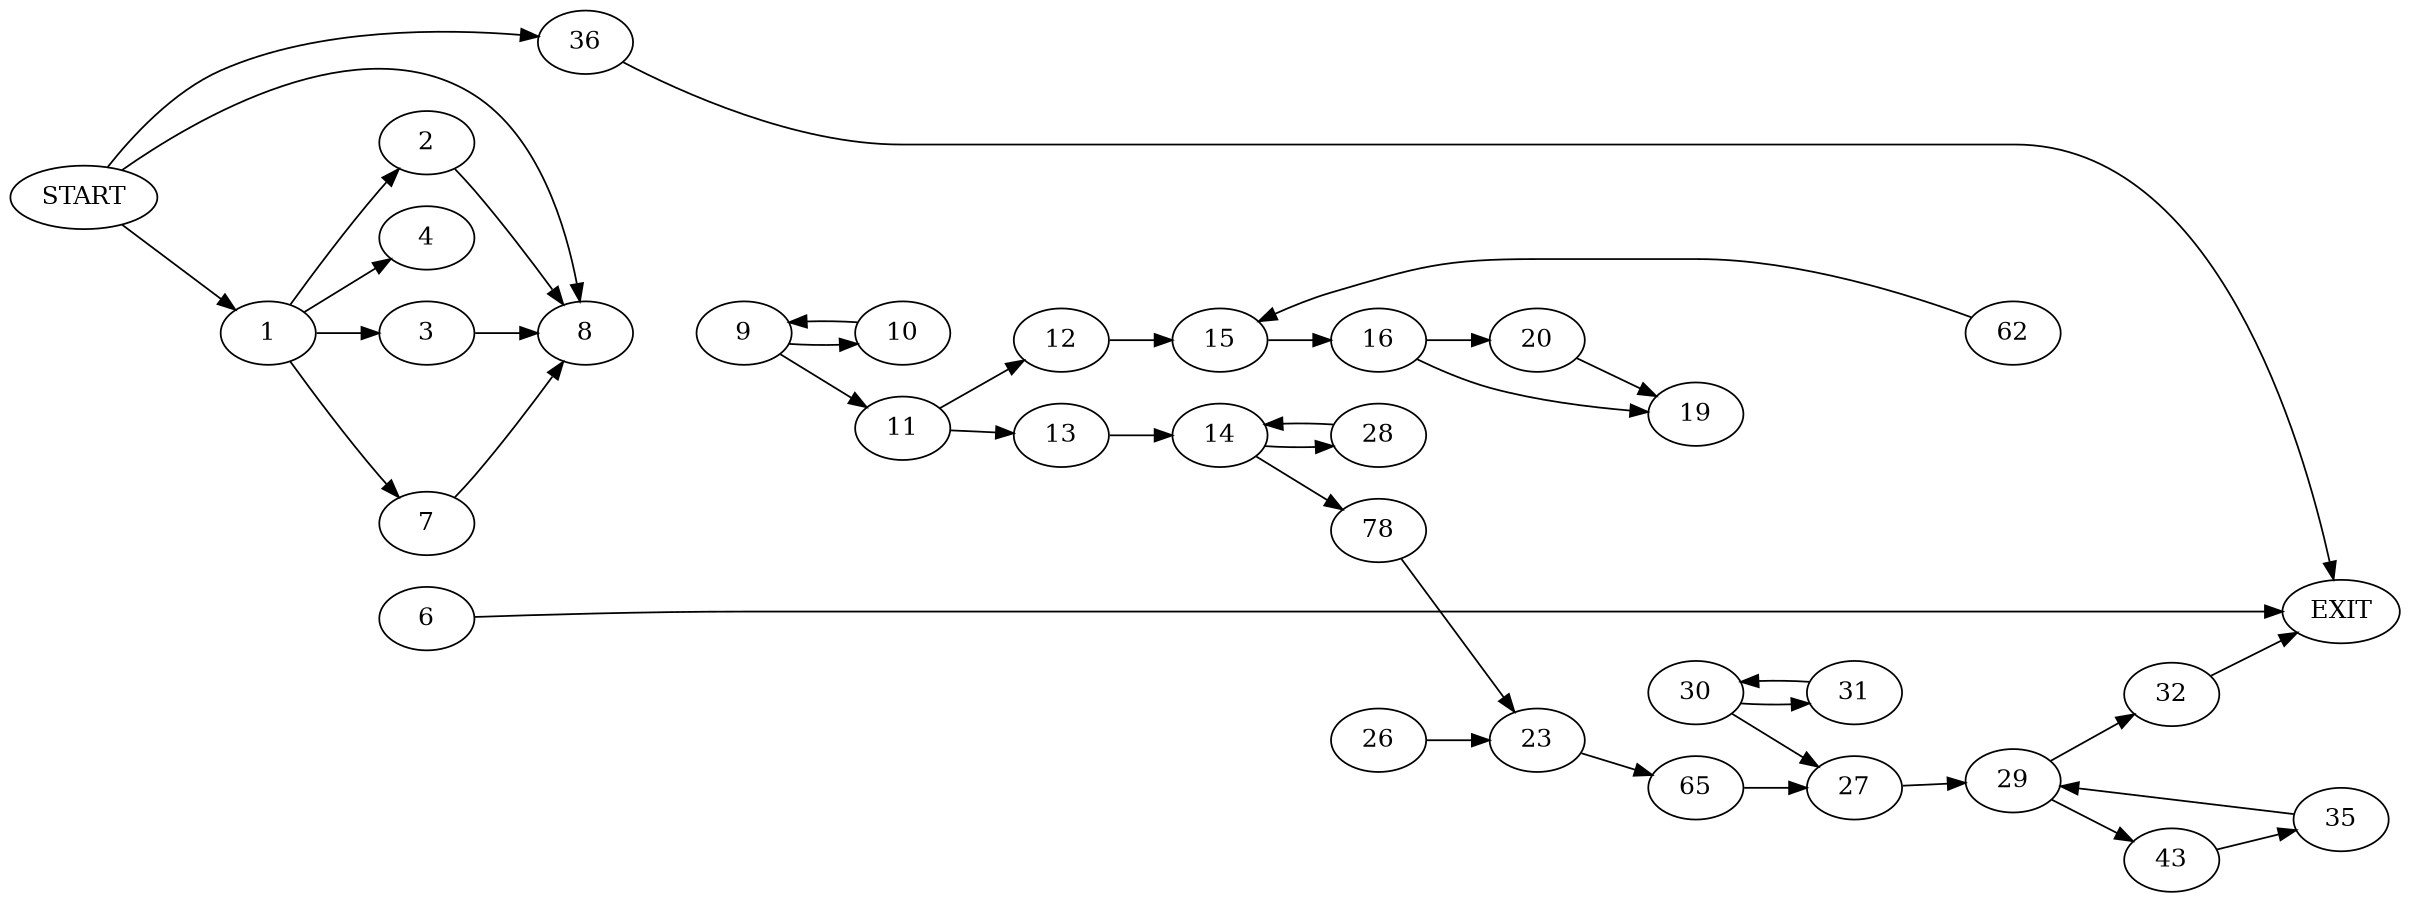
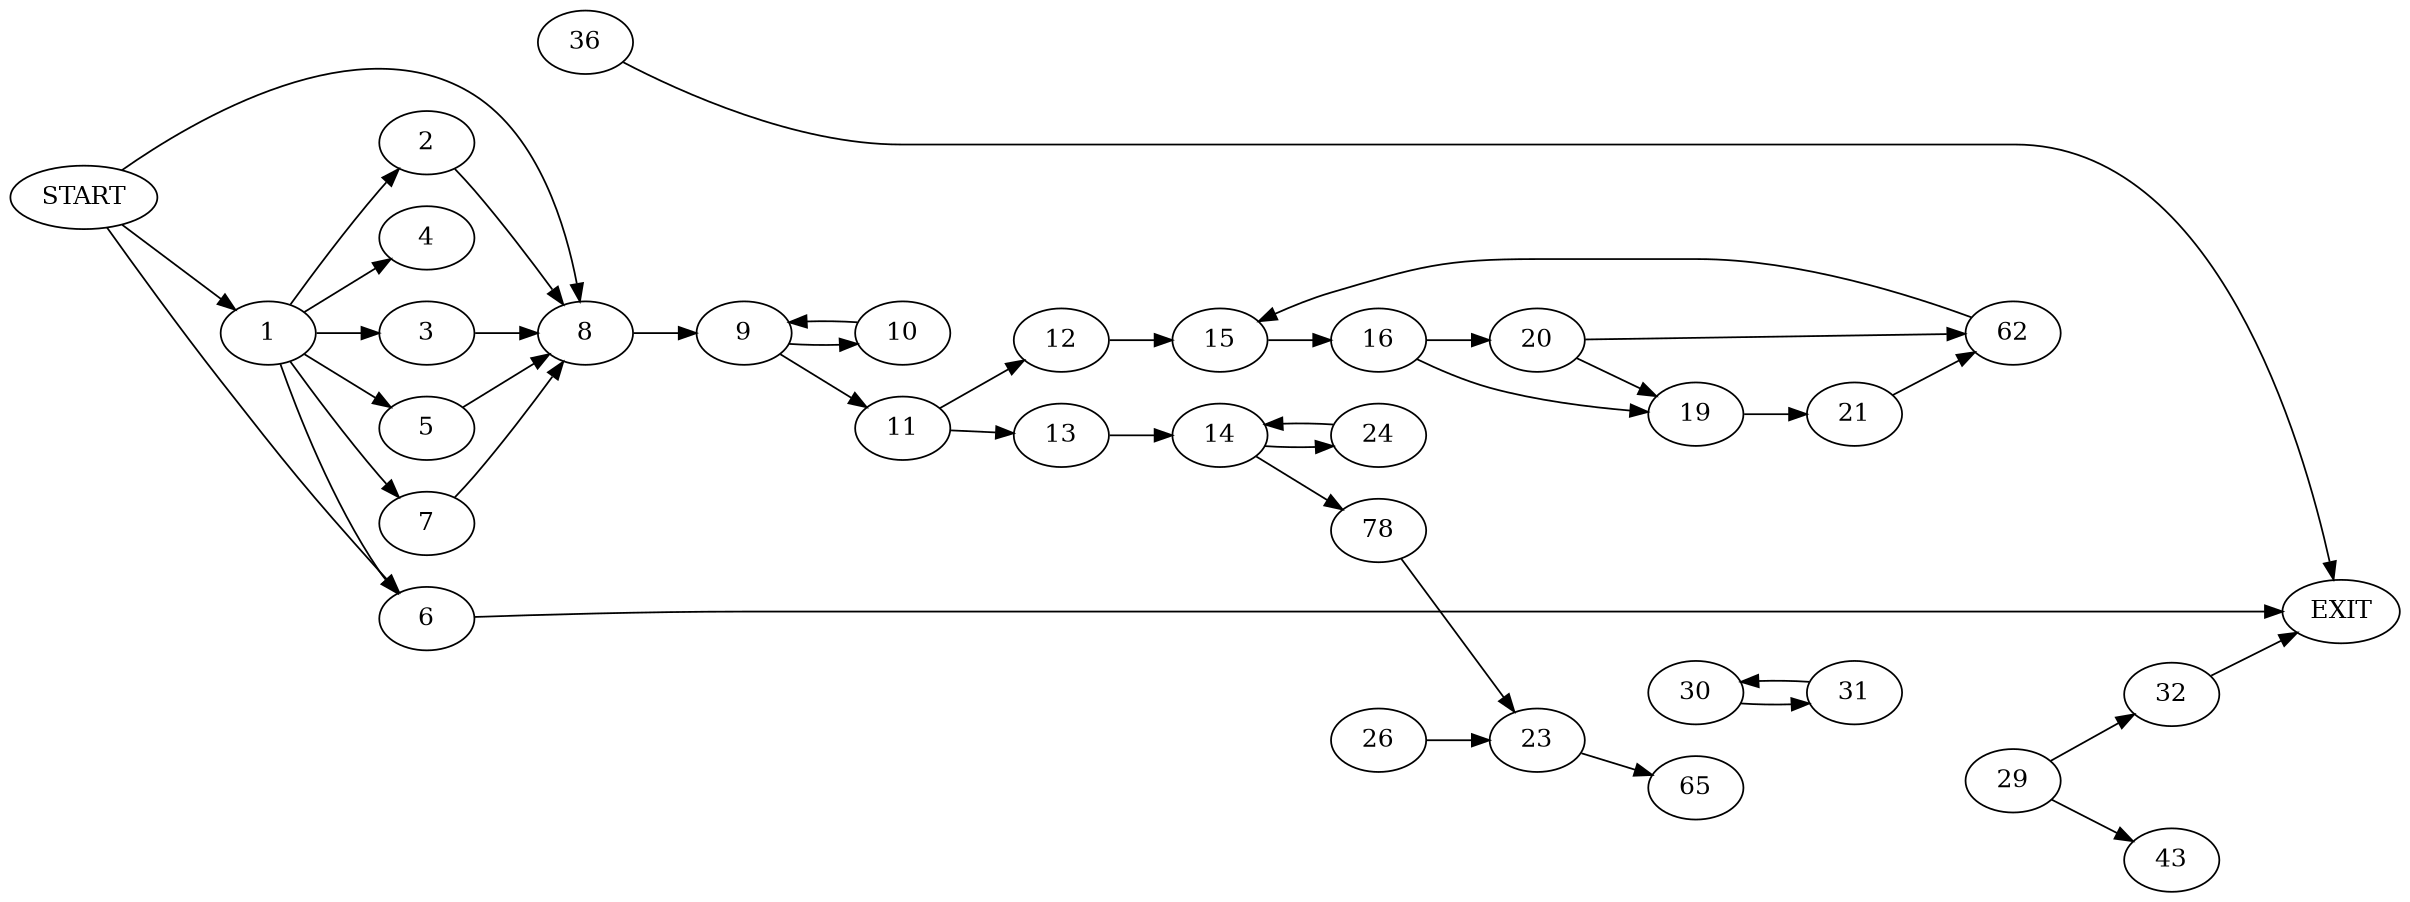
edge "START" -> "36": now "START" -> "6"
edge "8" -> "9": added
edge "20" -> "62": added
node "21": added
node "5": added
node "28": label "28" -> "24"
edge "1" -> "6": added
node "27": removed
node "35": removed
